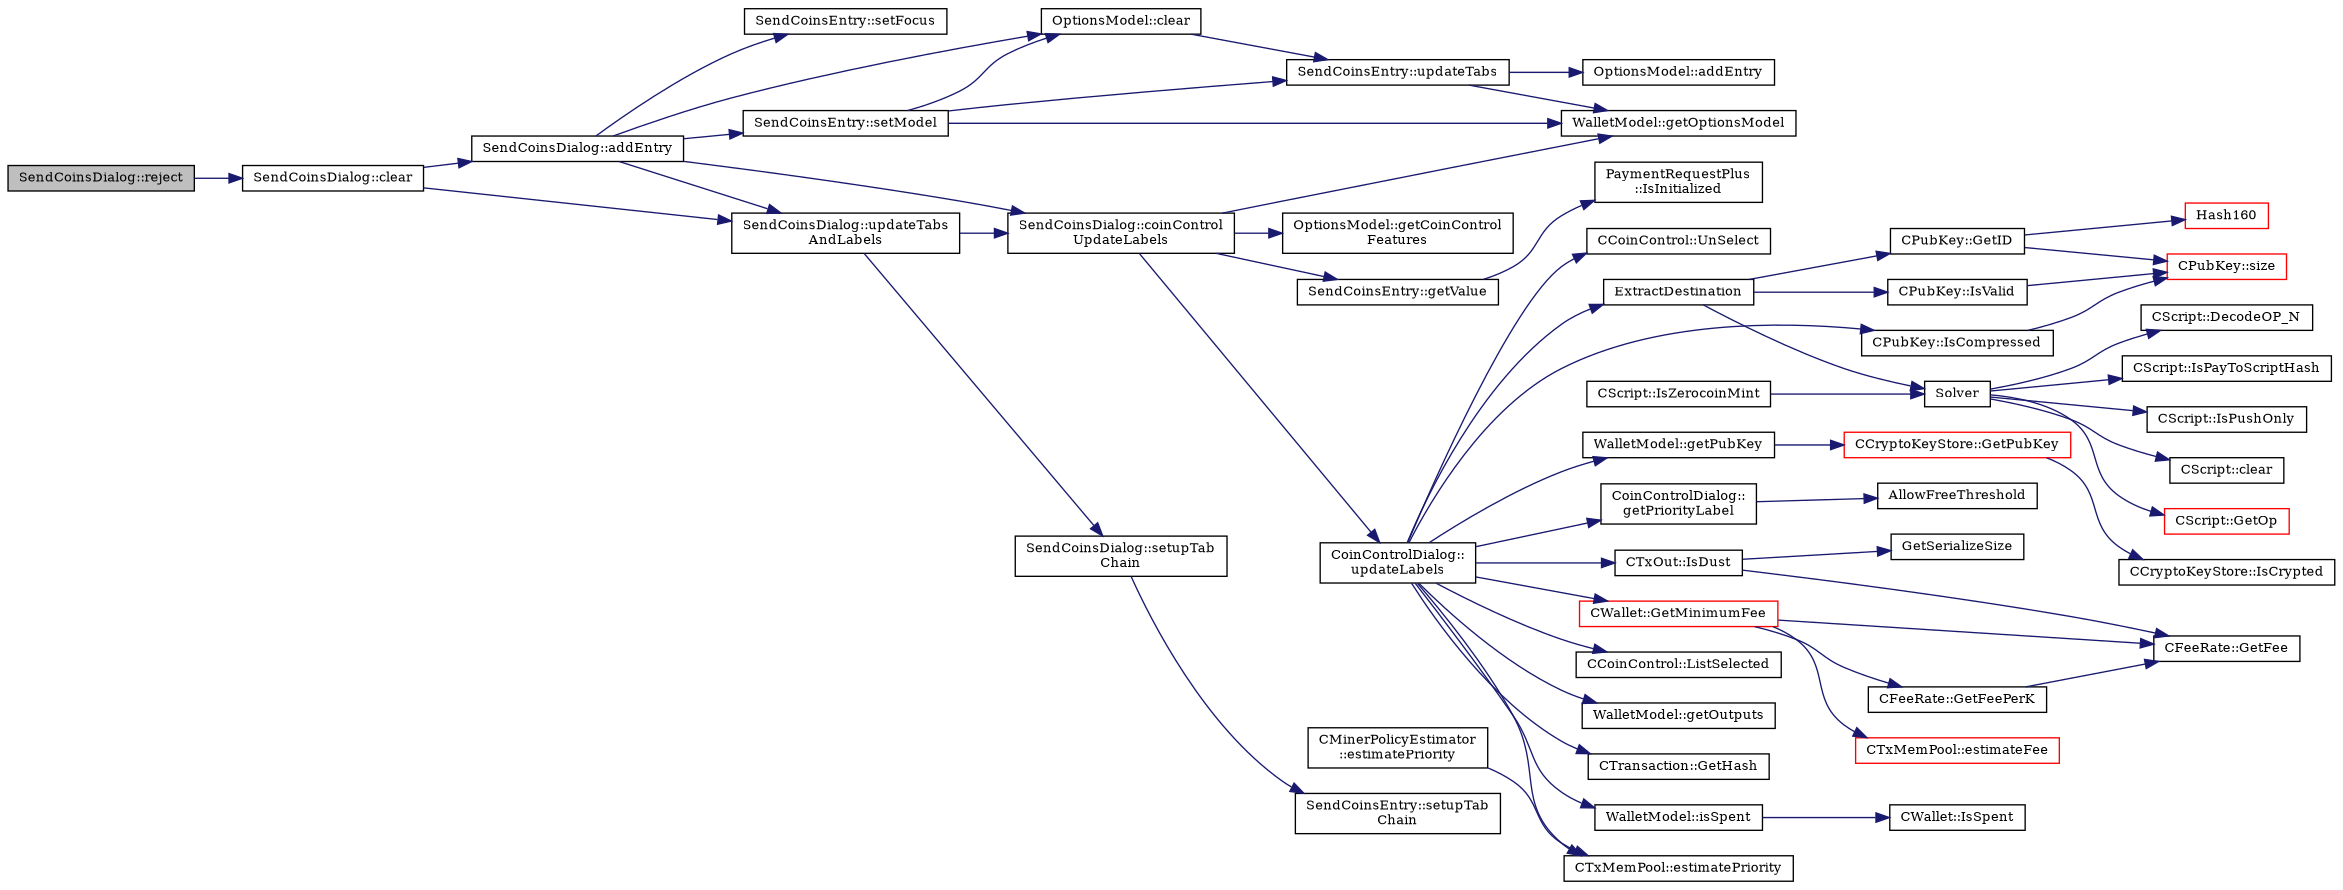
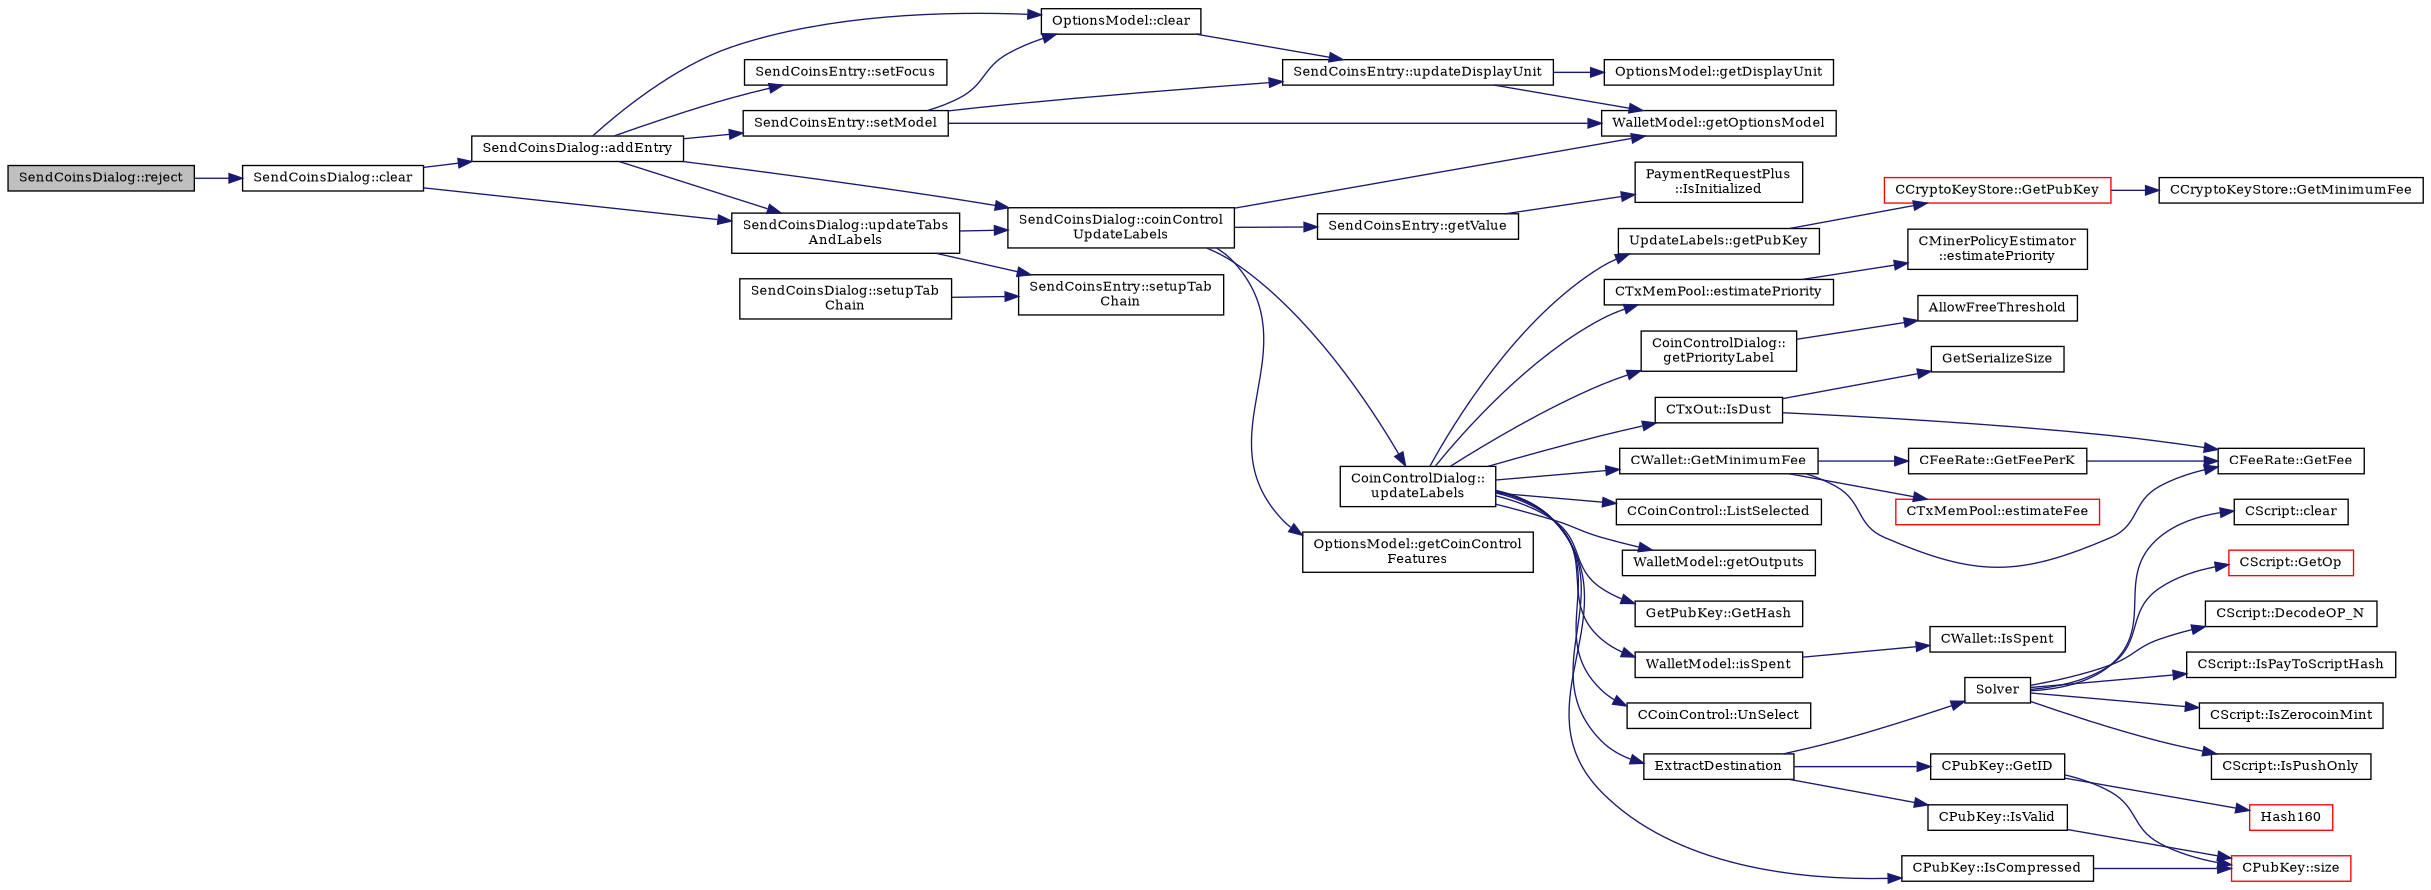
node "SendCoinsEntry::updateTabs": label "SendCoinsEntry::updateTabs" -> "SendCoinsEntry::updateDisplayUnit"
node "OptionsModel::addEntry": label "OptionsModel::addEntry" -> "OptionsModel::getDisplayUnit"
edge "SendCoinsDialog::updateTabs AndLabels" -> "SendCoinsDialog::setupTab Chain": now "SendCoinsDialog::updateTabs AndLabels" -> "SendCoinsEntry::setupTab Chain"
edge "CScript::IsZerocoinMint" -> "Solver": reversed
node "WalletModel::getPubKey": label "WalletModel::getPubKey" -> "UpdateLabels::getPubKey"
node "CCryptoKeyStore::IsCrypted": label "CCryptoKeyStore::IsCrypted" -> "CCryptoKeyStore::GetMinimumFee"
node "CWallet::GetMinimumFee": color red -> black
node "CTransaction::GetHash": label "CTransaction::GetHash" -> "GetPubKey::GetHash"
edge "CMinerPolicyEstimator ::estimatePriority" -> "CTxMemPool::estimatePriority": reversed
